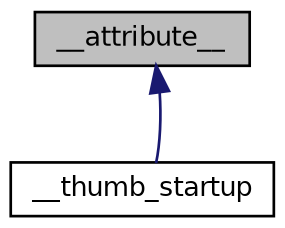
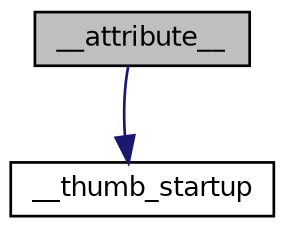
edge "__thumb_startup" -> "__attribute__": reversed
